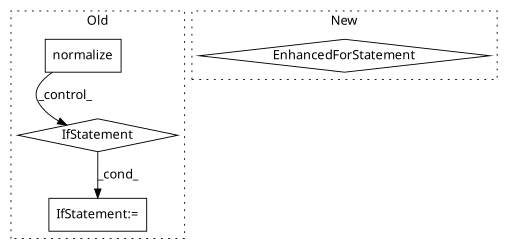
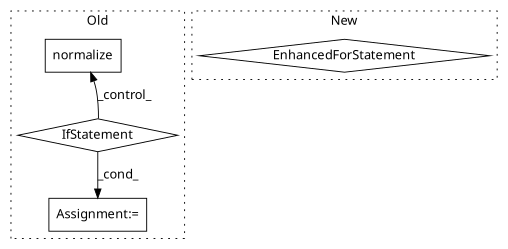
edge "normalize" -> "IfStatement": reversed
node "IfStatement:=": label "IfStatement:=" -> "Assignment:="
